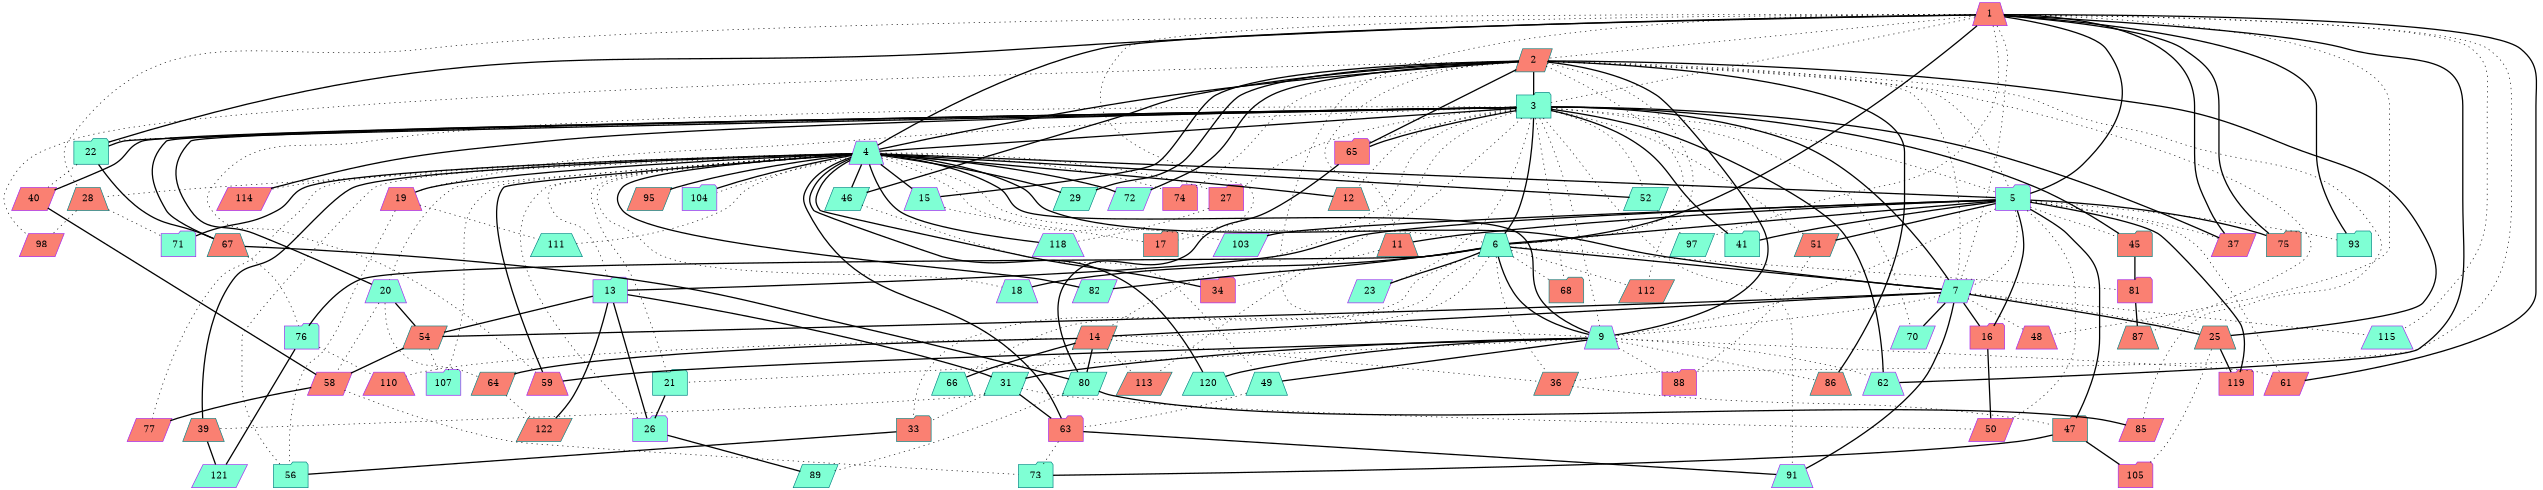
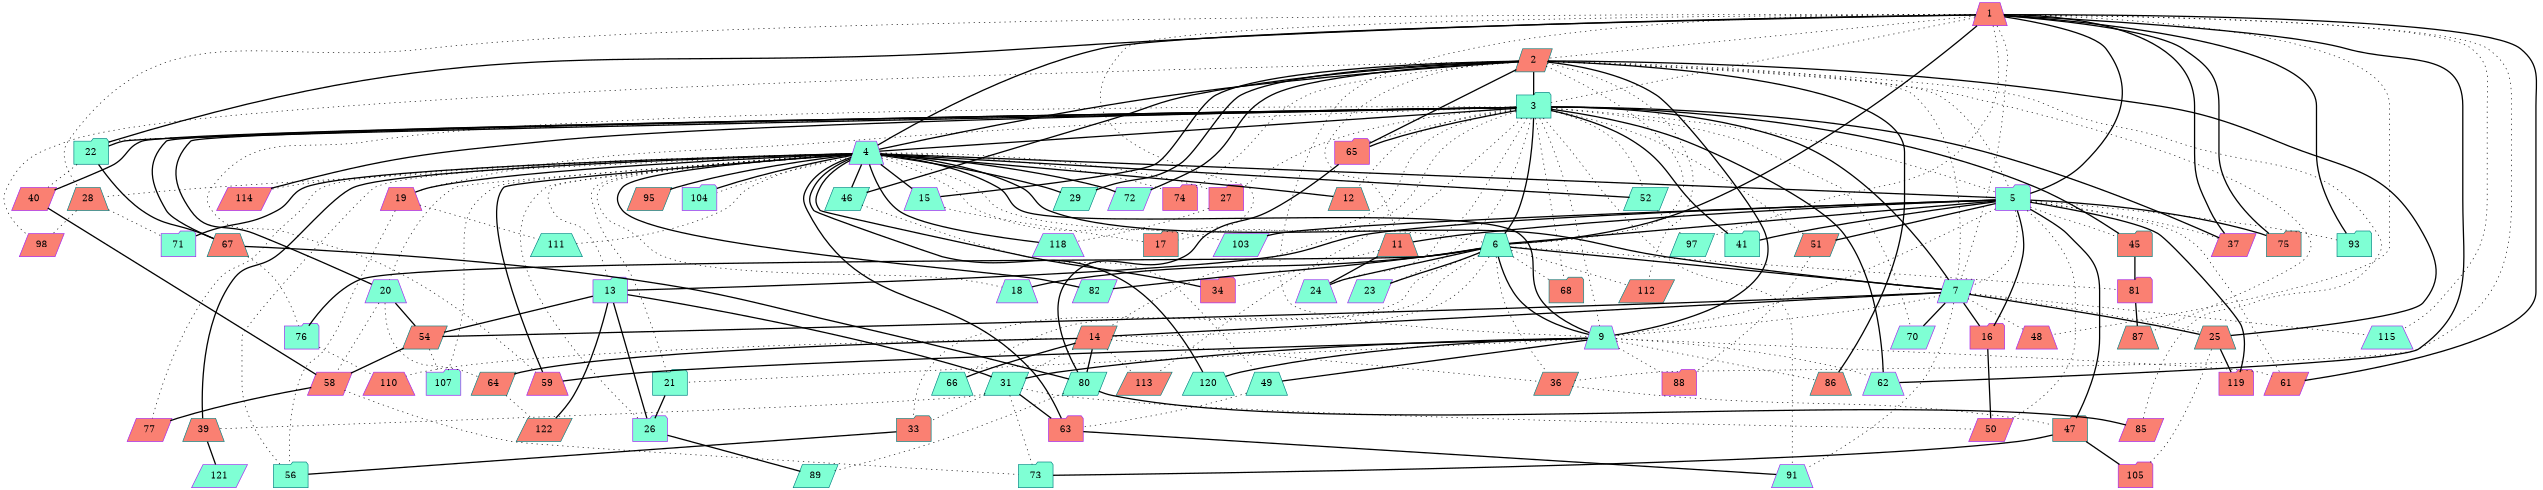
node "24": added
edge "7" -- "91": style bold -> dotted
edge "76" -- "121": removed
edge "63" -- "73": now "31" -- "73"
